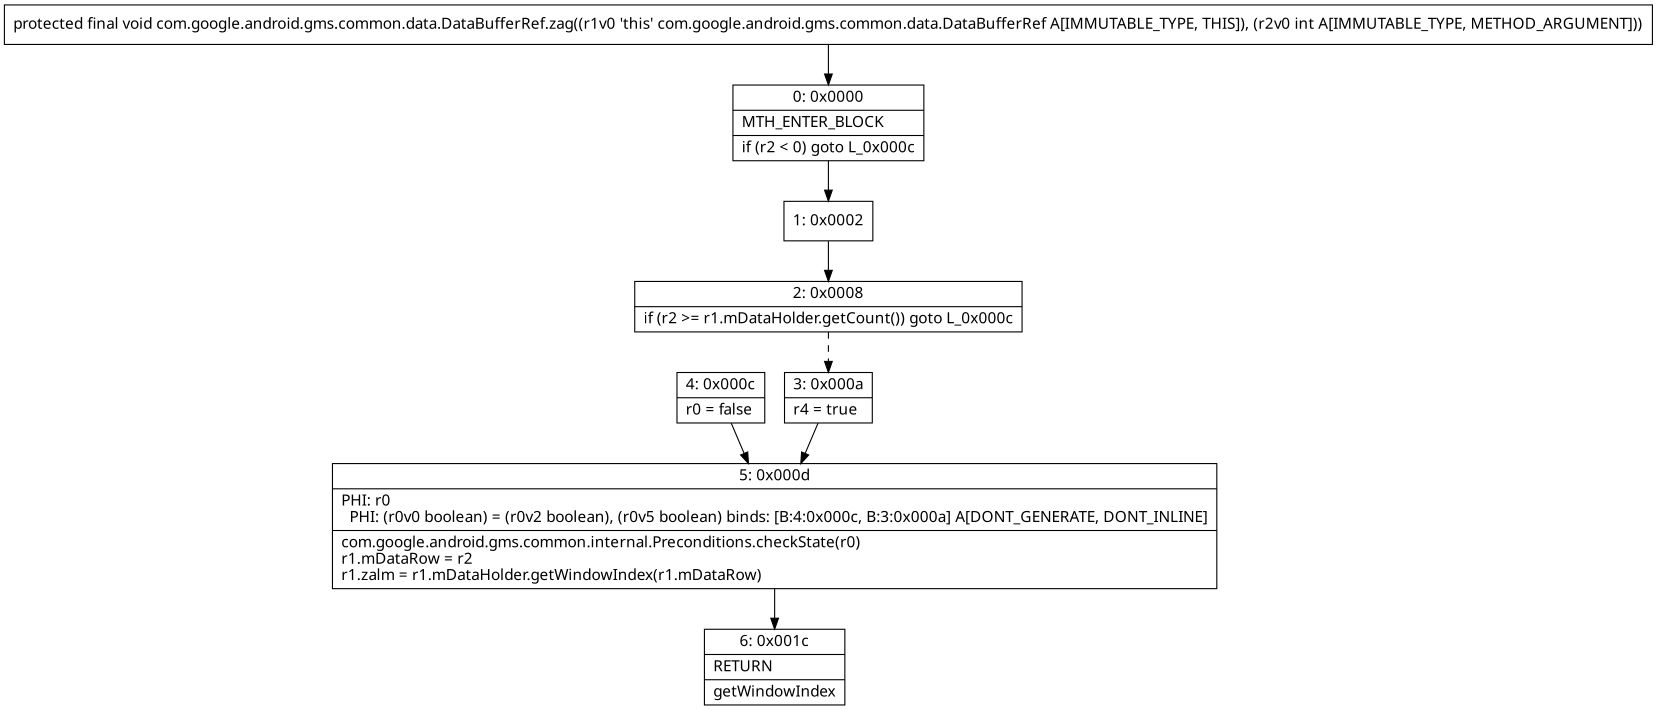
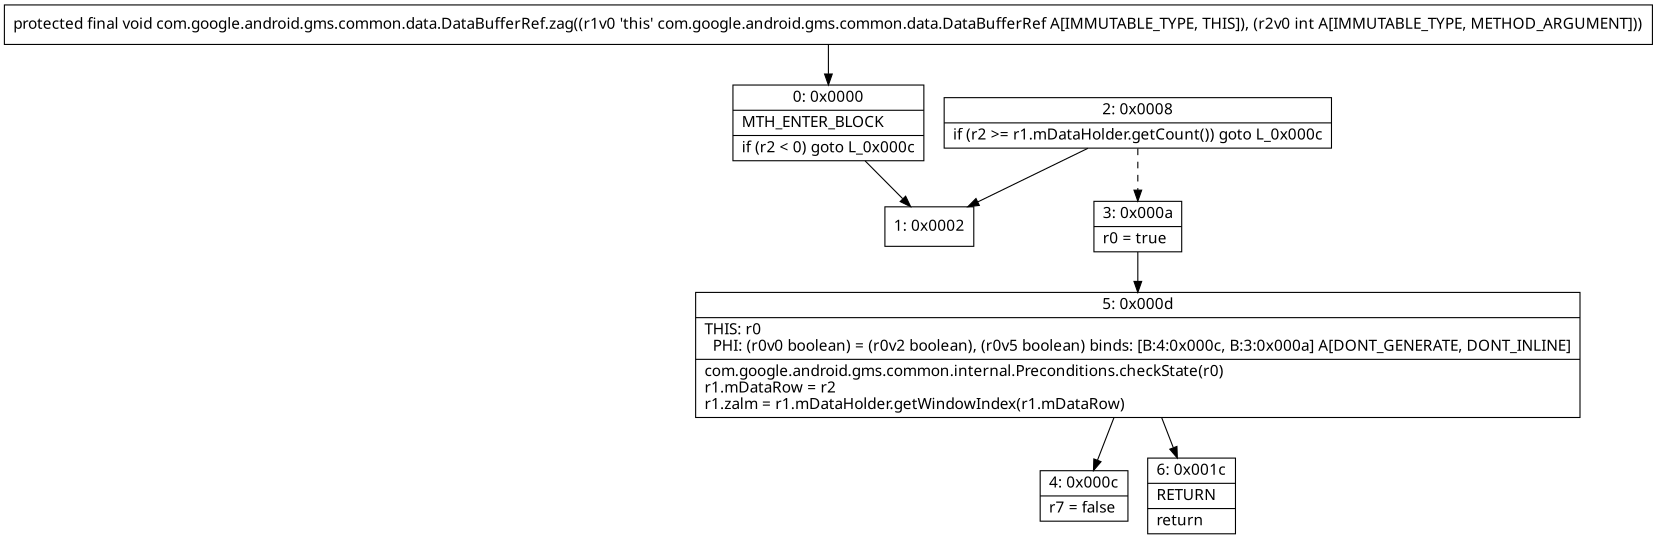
edge "1: 0x0002" -> "2: 0x0008": reversed
node "4: 0x000c": text "r0 = false" -> "r7 = false"
node "3: 0x000a": text "r4 = true" -> "r0 = true"
edge "4: 0x000c" -> "5: 0x000d": reversed
node "5: 0x000d": text "PHI: r0" -> "THIS: r0"
node "6: 0x001c": text "getWindowIndex" -> "return"
